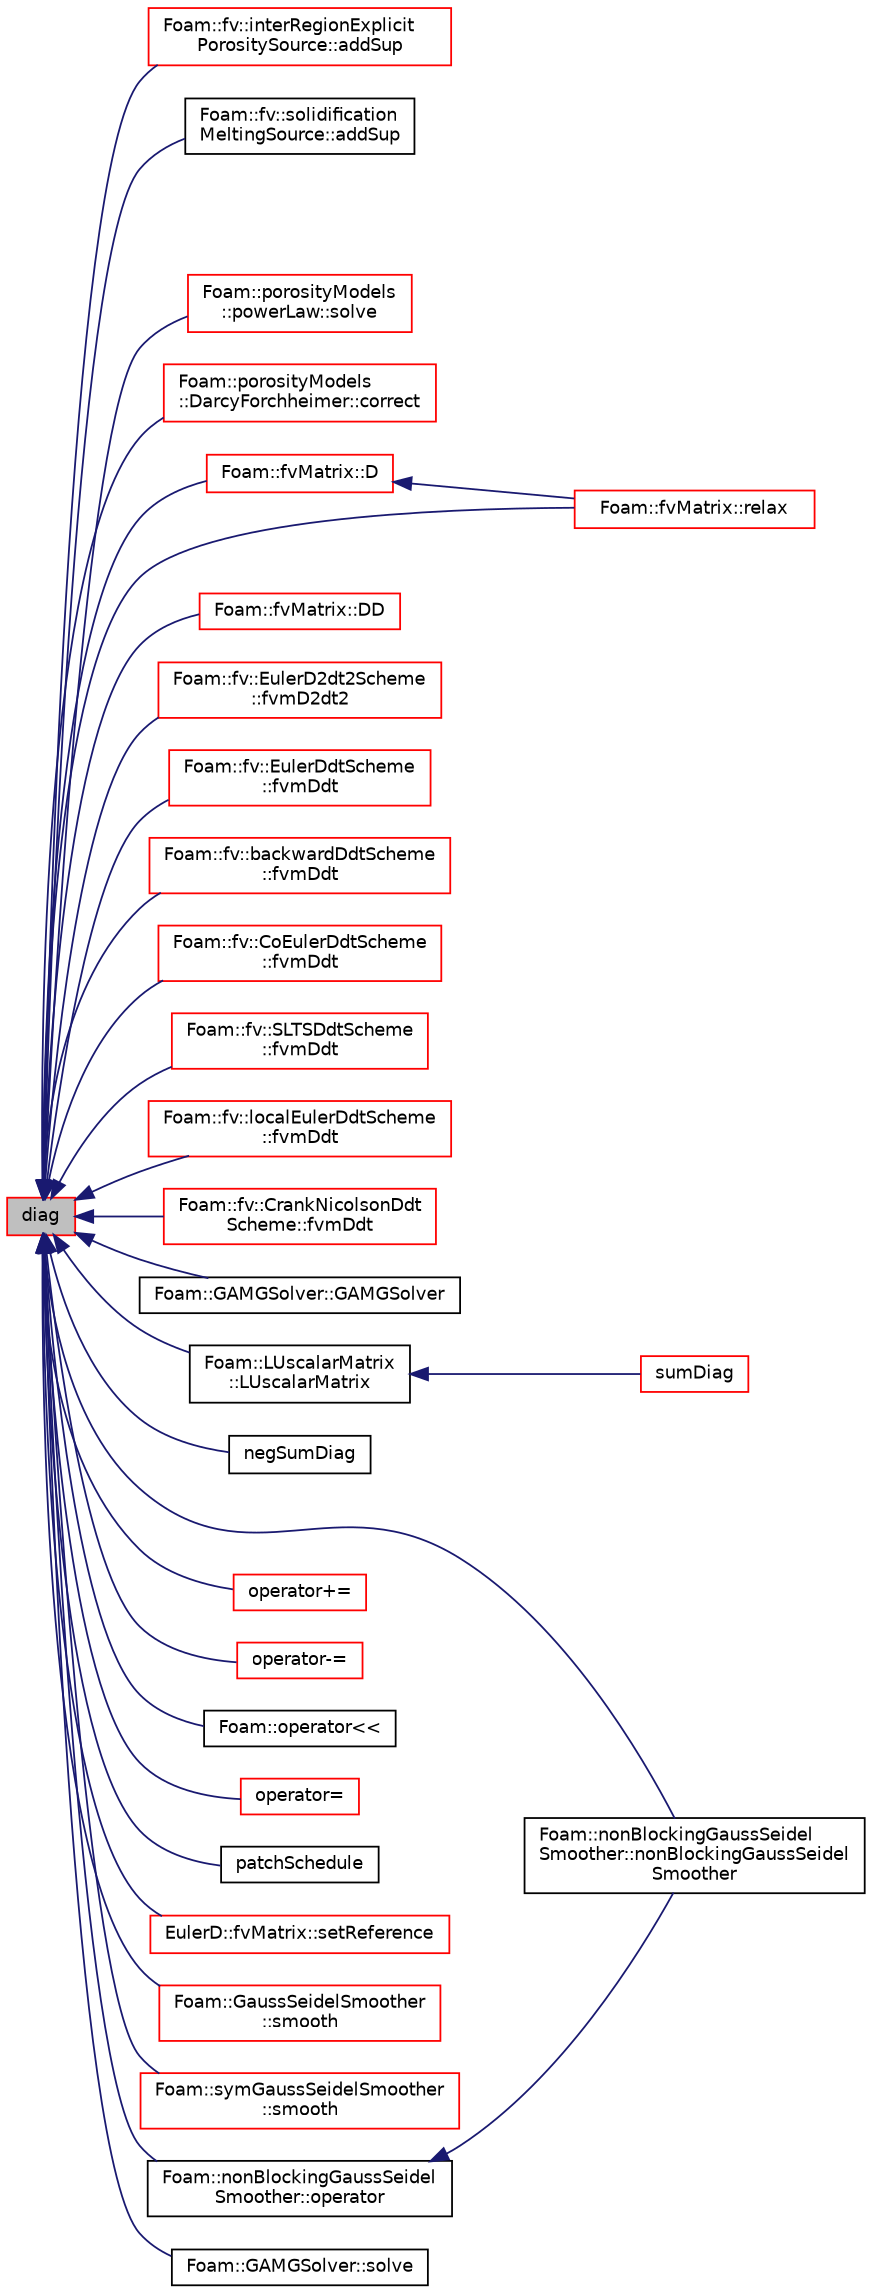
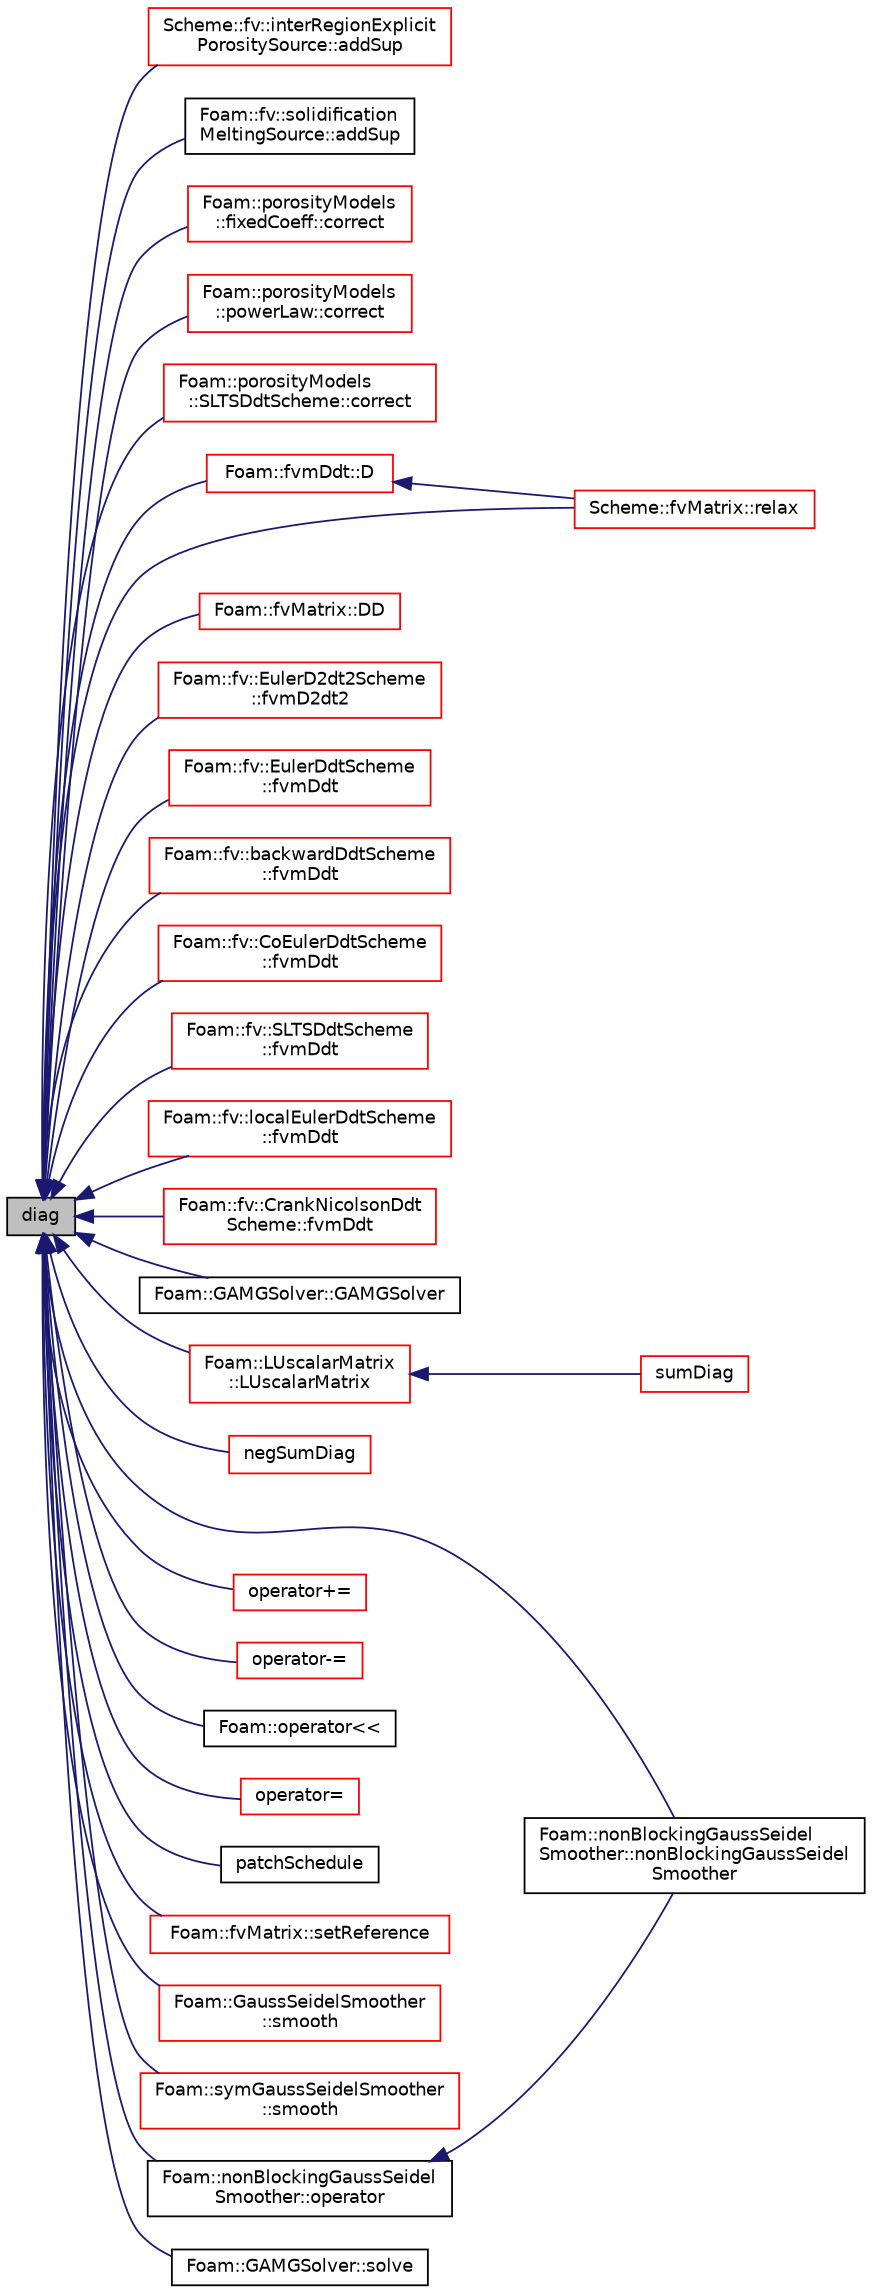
node "Foam::fv::interRegionExplicit PorositySource::addSup": label "Foam::fv::interRegionExplicit PorositySource::addSup" -> "Scheme::fv::interRegionExplicit PorositySource::addSup"
node "Foam::porosityModels ::fixedCoeff::correct": added
node "Foam::porosityModels ::powerLaw::solve": label "Foam::porosityModels ::powerLaw::solve" -> "Foam::porosityModels ::powerLaw::correct"
node "Foam::porosityModels ::DarcyForchheimer::correct": label "Foam::porosityModels ::DarcyForchheimer::correct" -> "Foam::porosityModels ::SLTSDdtScheme::correct"
node "Foam::fvMatrix::D": label "Foam::fvMatrix::D" -> "Foam::fvmDdt::D"
node "Foam::fvMatrix::relax": label "Foam::fvMatrix::relax" -> "Scheme::fvMatrix::relax"
node "diag": color red -> black
node "Foam::LUscalarMatrix ::LUscalarMatrix": color black -> red
node "negSumDiag": color black -> red
node "EulerD::fvMatrix::setReference": label "EulerD::fvMatrix::setReference" -> "Foam::fvMatrix::setReference"
